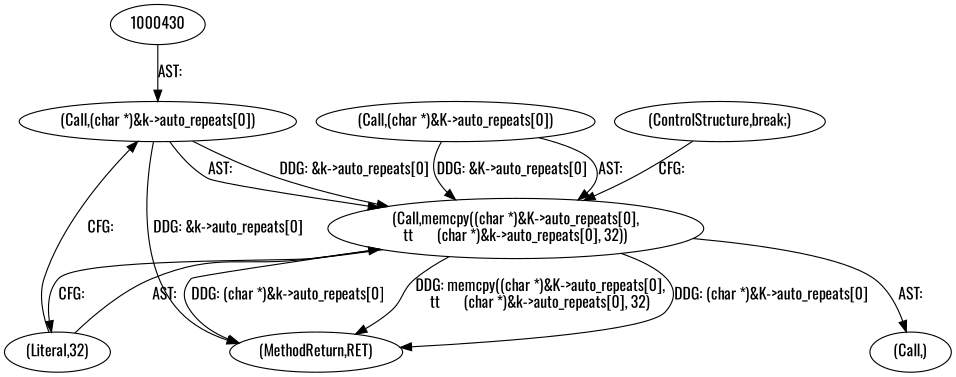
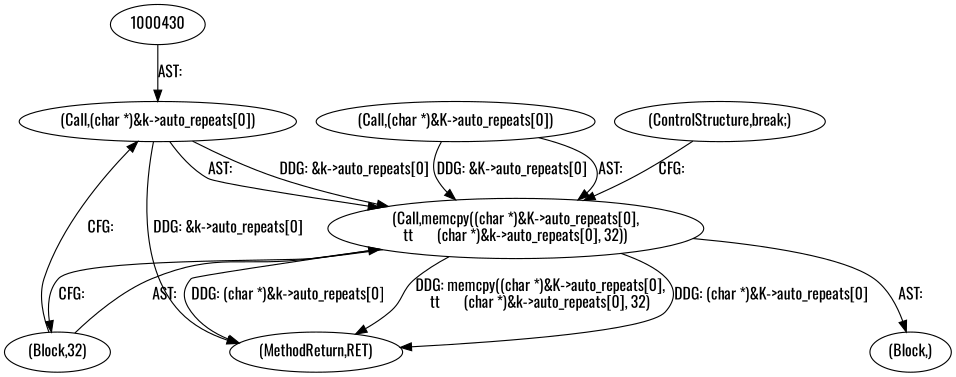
node "(Literal,32)": label "(Literal,32)" -> "(Block,32)"
node "(Call,)": label "(Call,)" -> "(Block,)"
